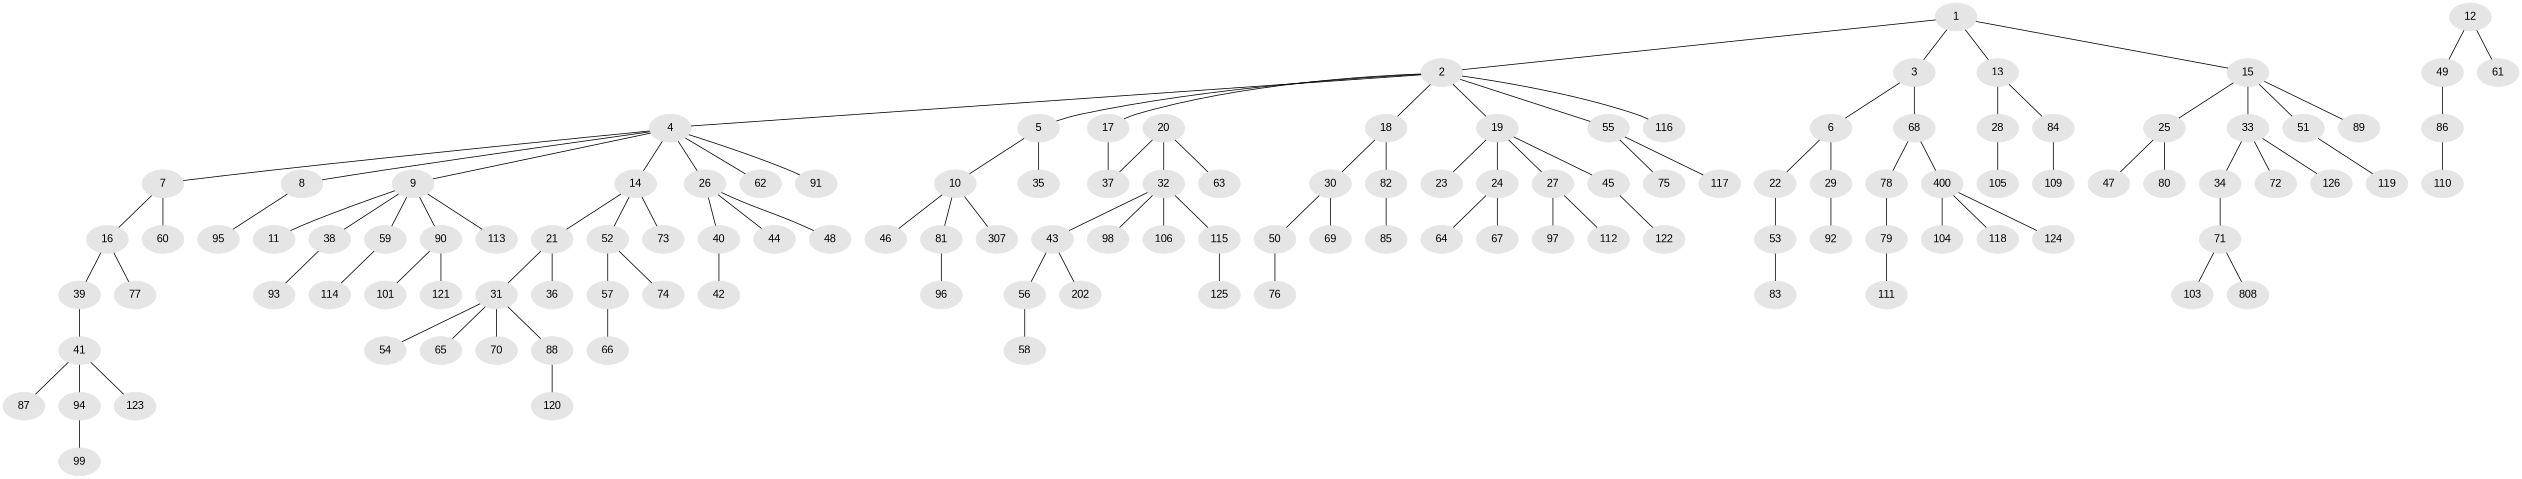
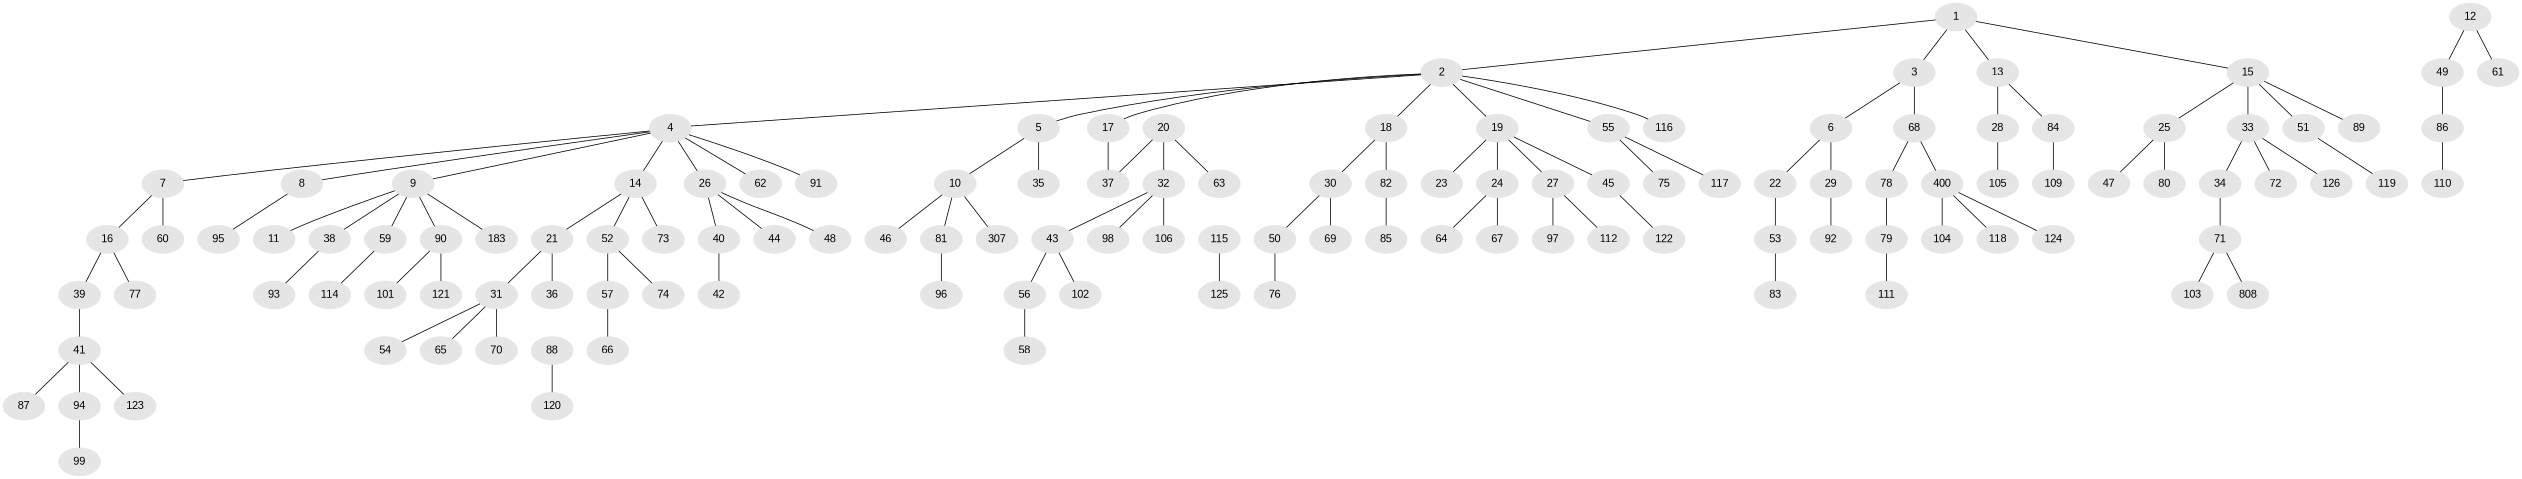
edge "32" -- "115": removed
node "113": label "113" -> "183"
node "202": label "202" -> "102"
edge "31" -- "88": removed
